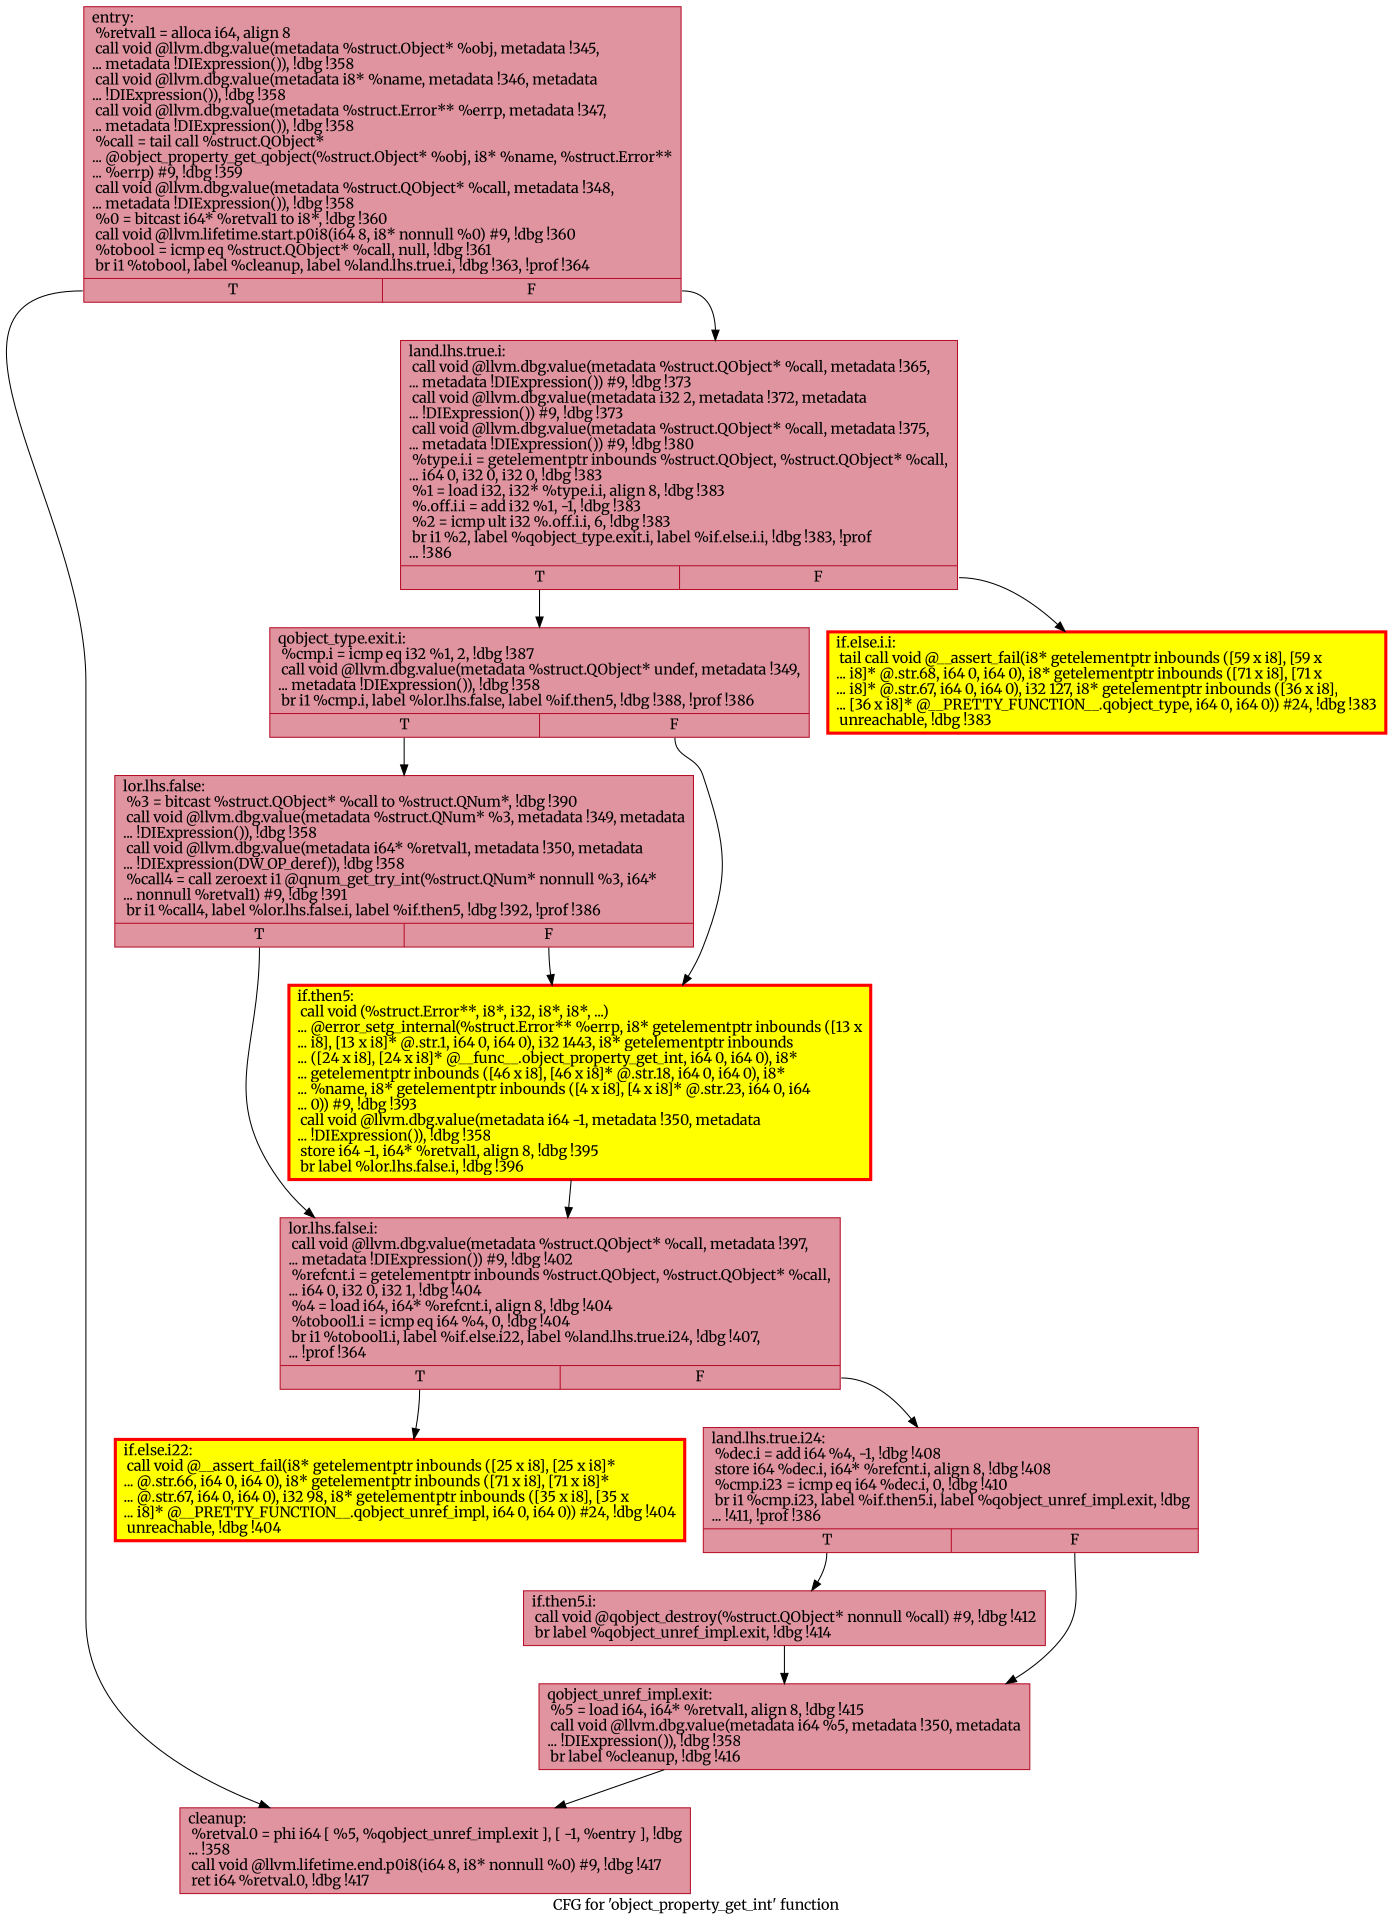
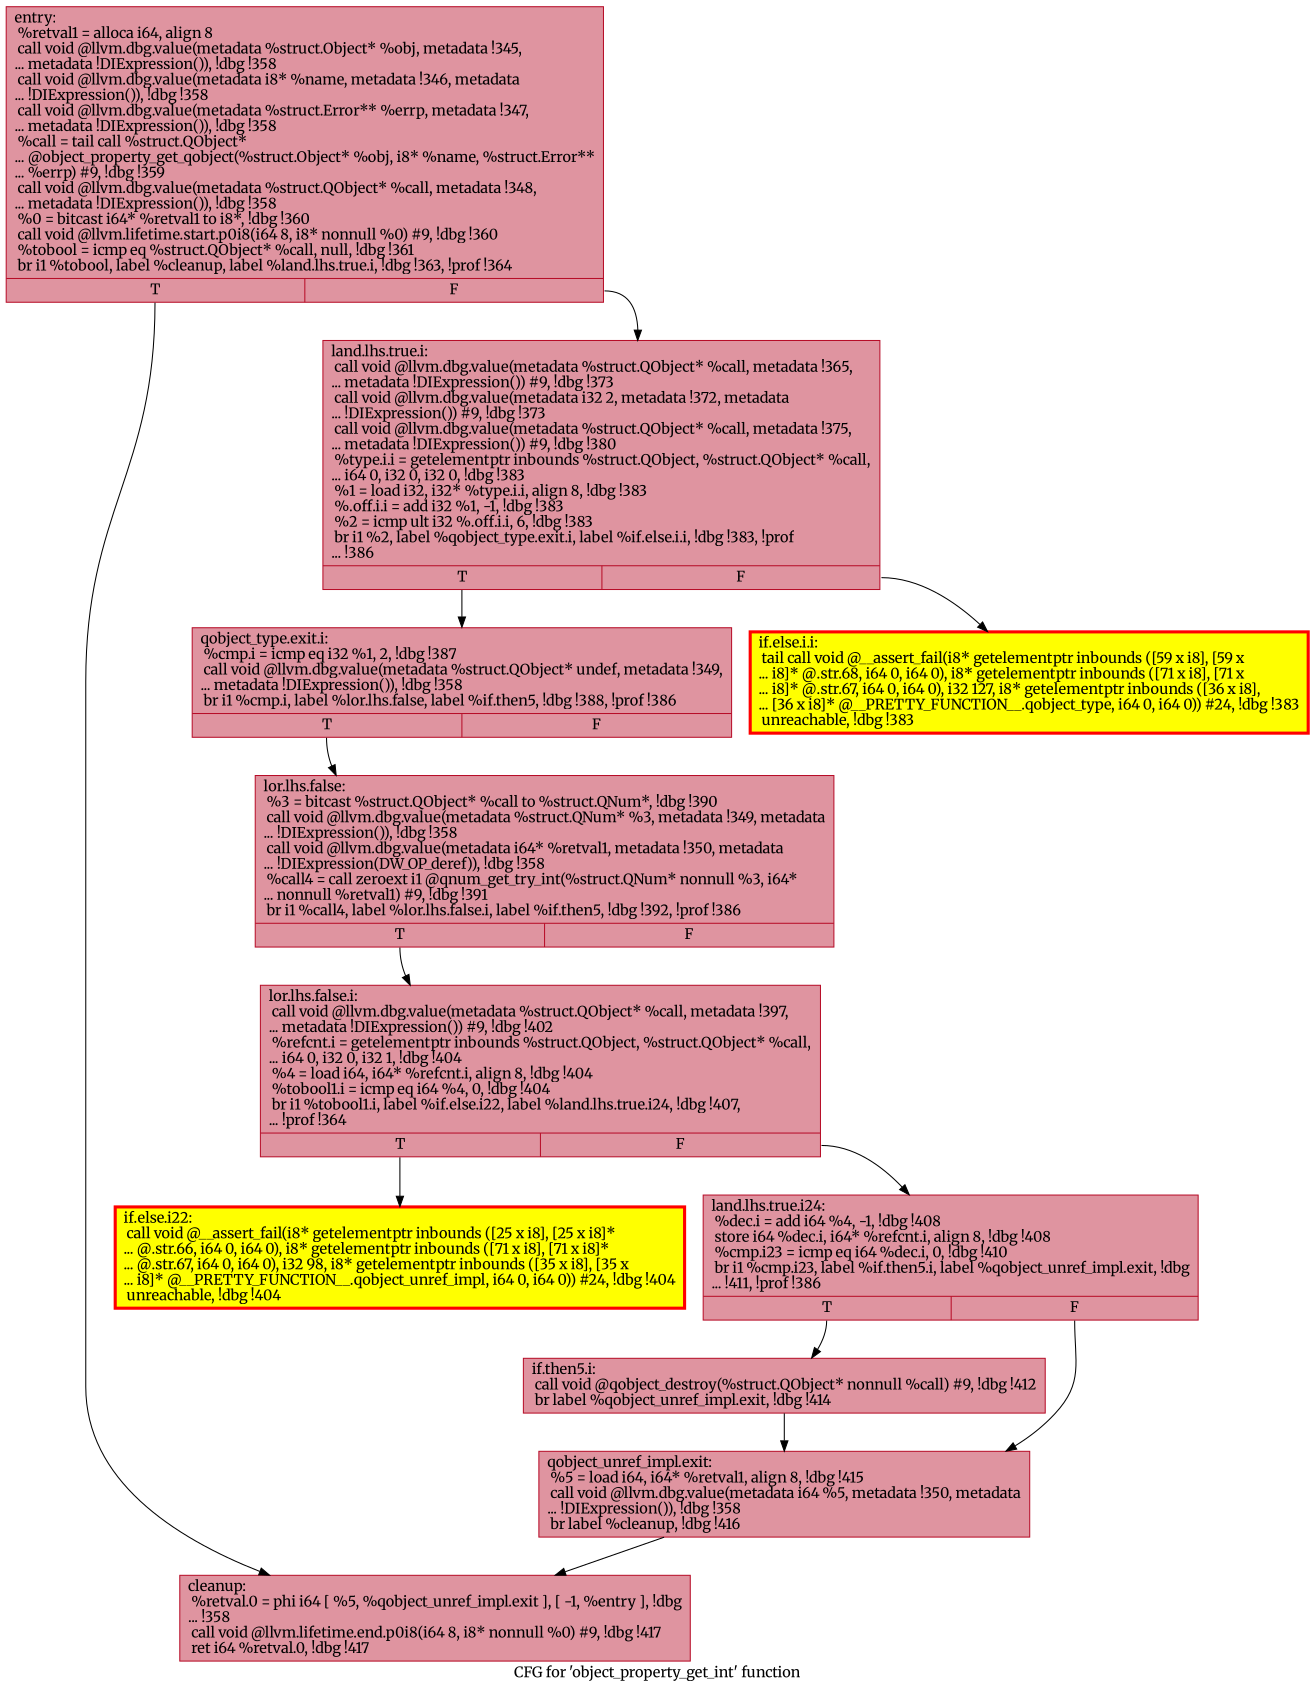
node "if.then5:": removed
